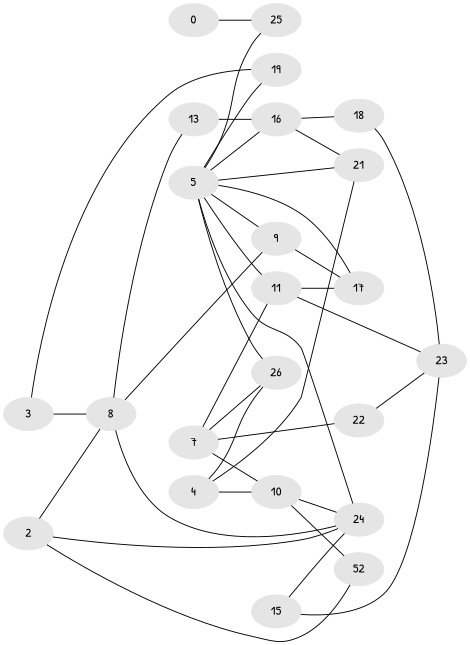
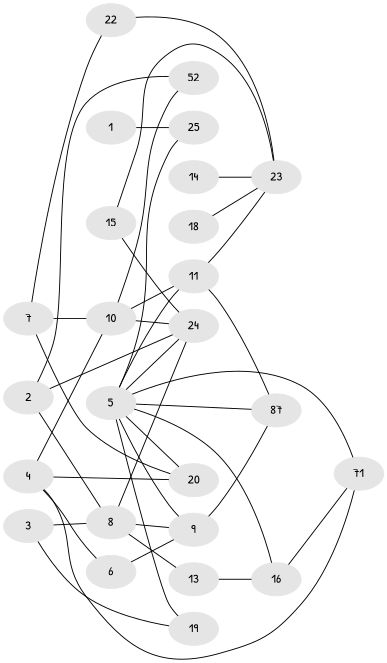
node "0": label "0" -> "1"
edge "18" -- "16": removed
node "21": label "21" -> "71"
node "14": added
node "17": label "17" -> "87"
edge "11" -- "7": now "11" -- "10"
node "26": label "26" -> "20"
node "6": added
